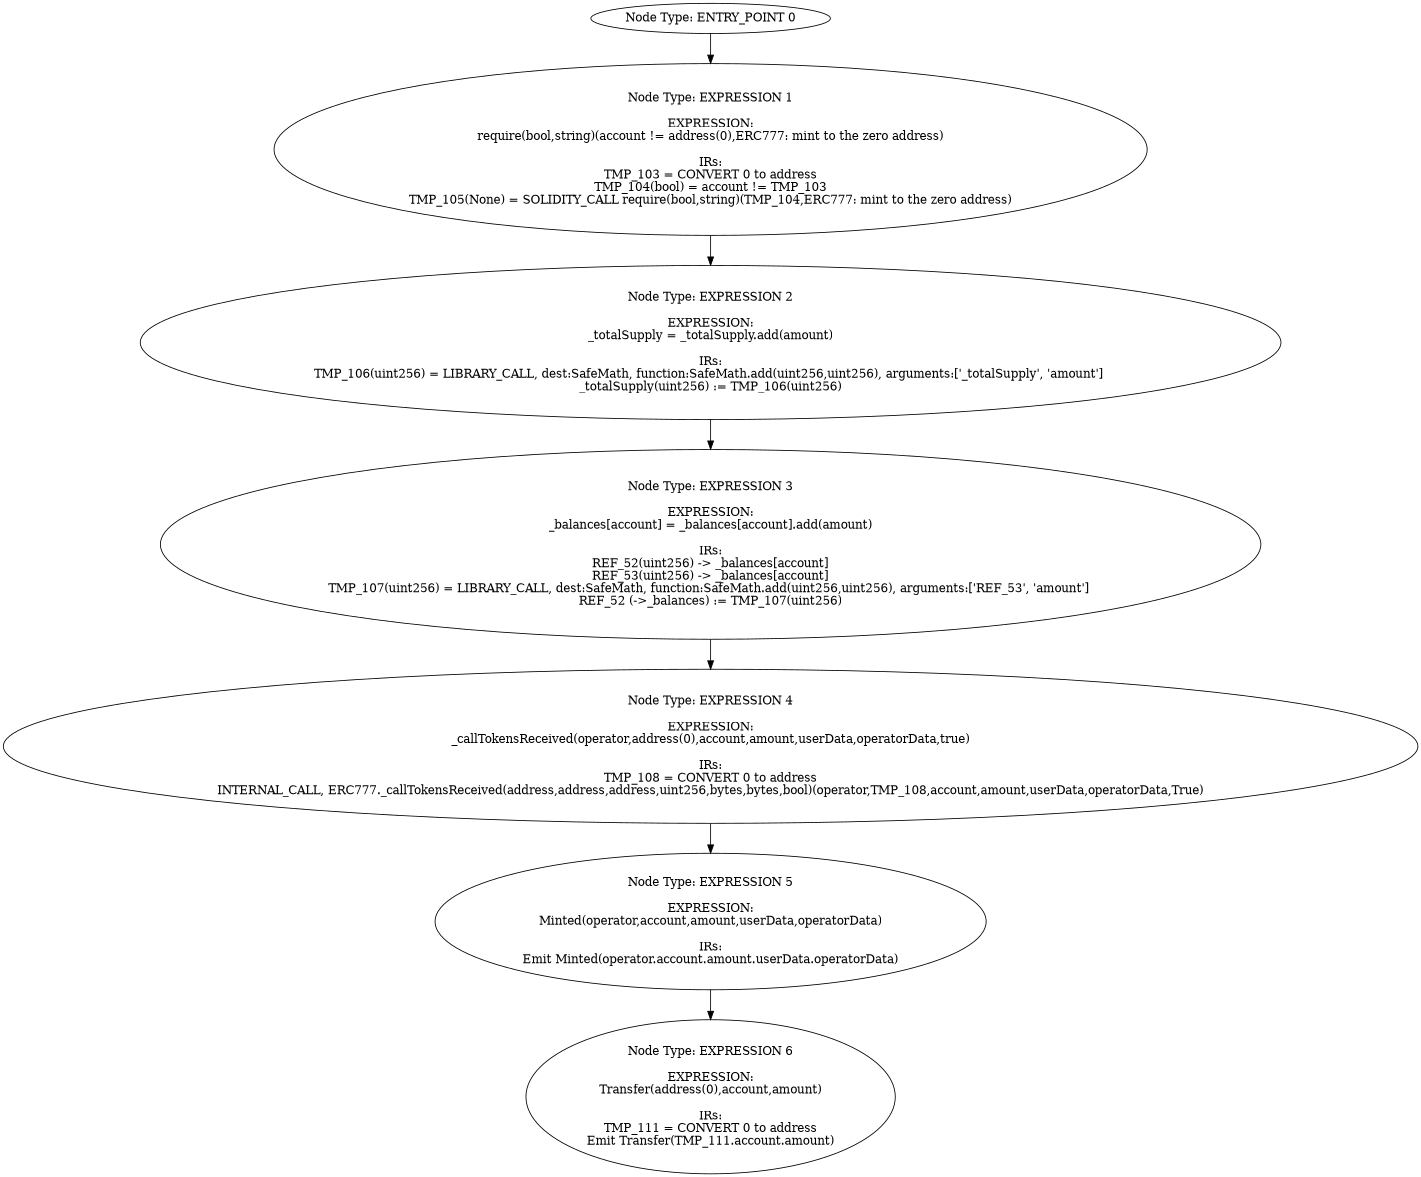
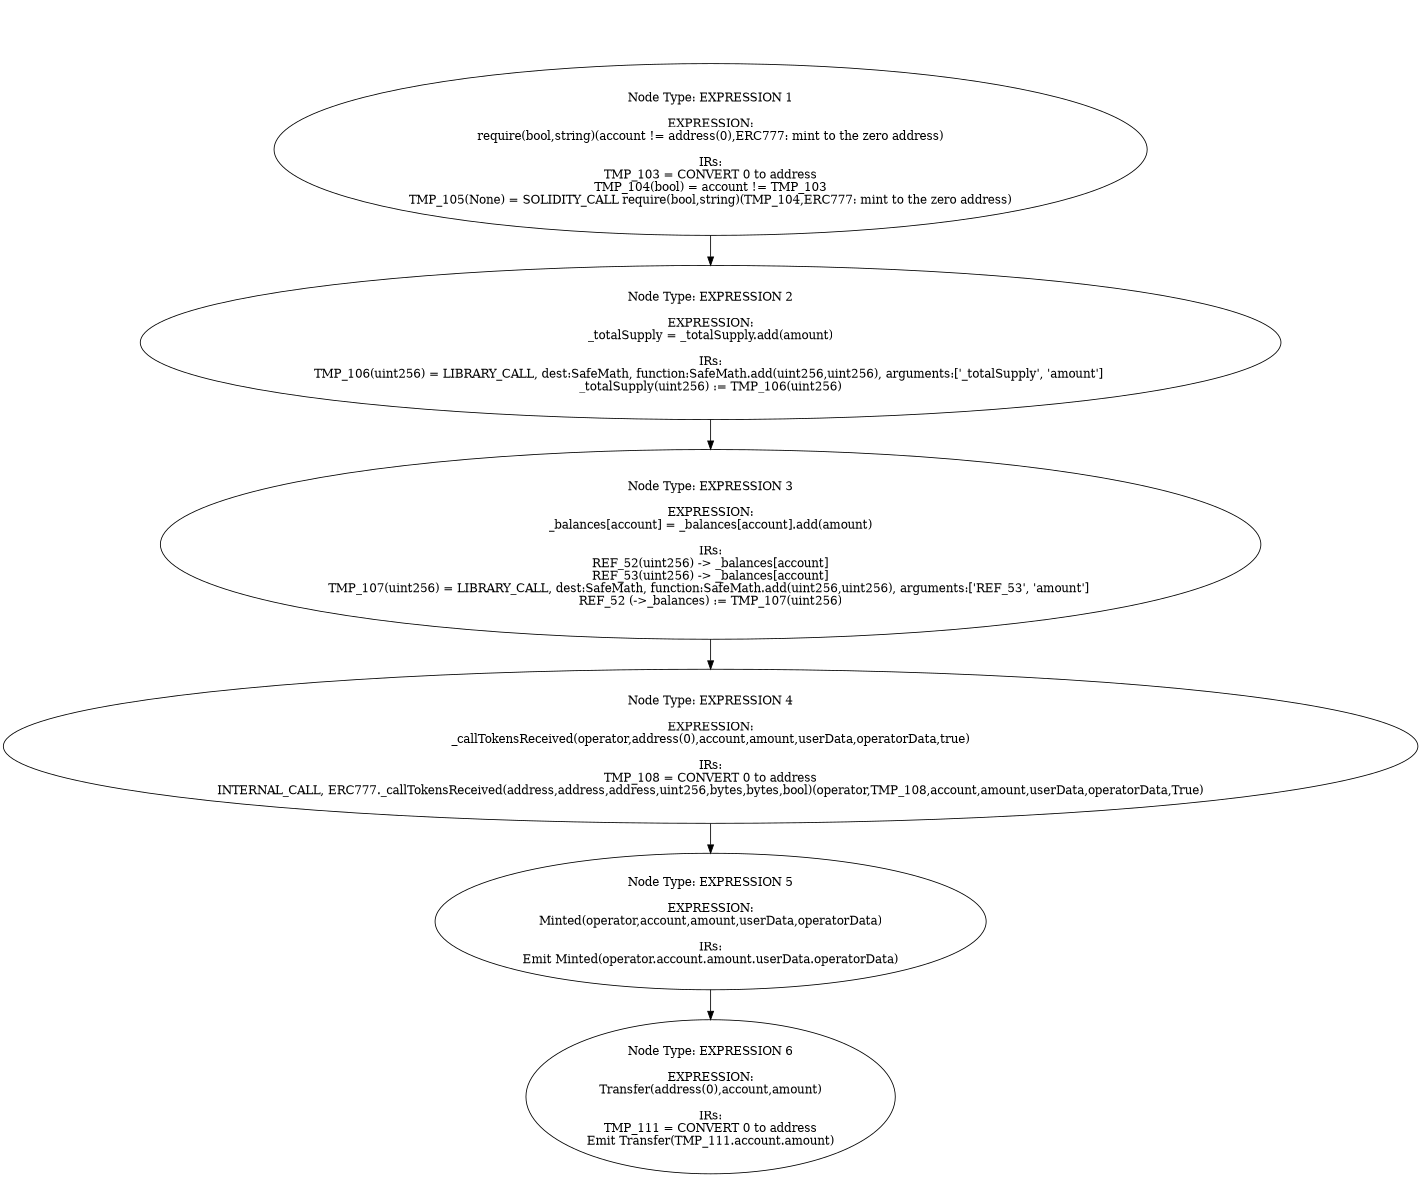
node "Node Type: ENTRY_POINT 0": removed
